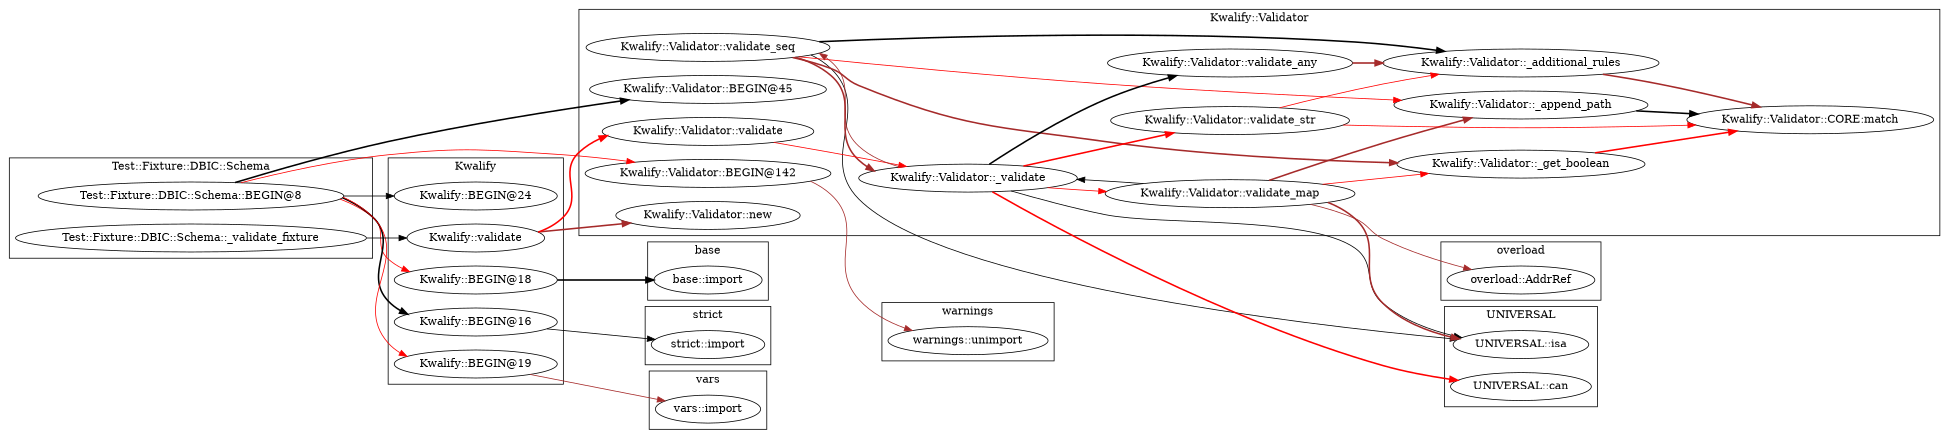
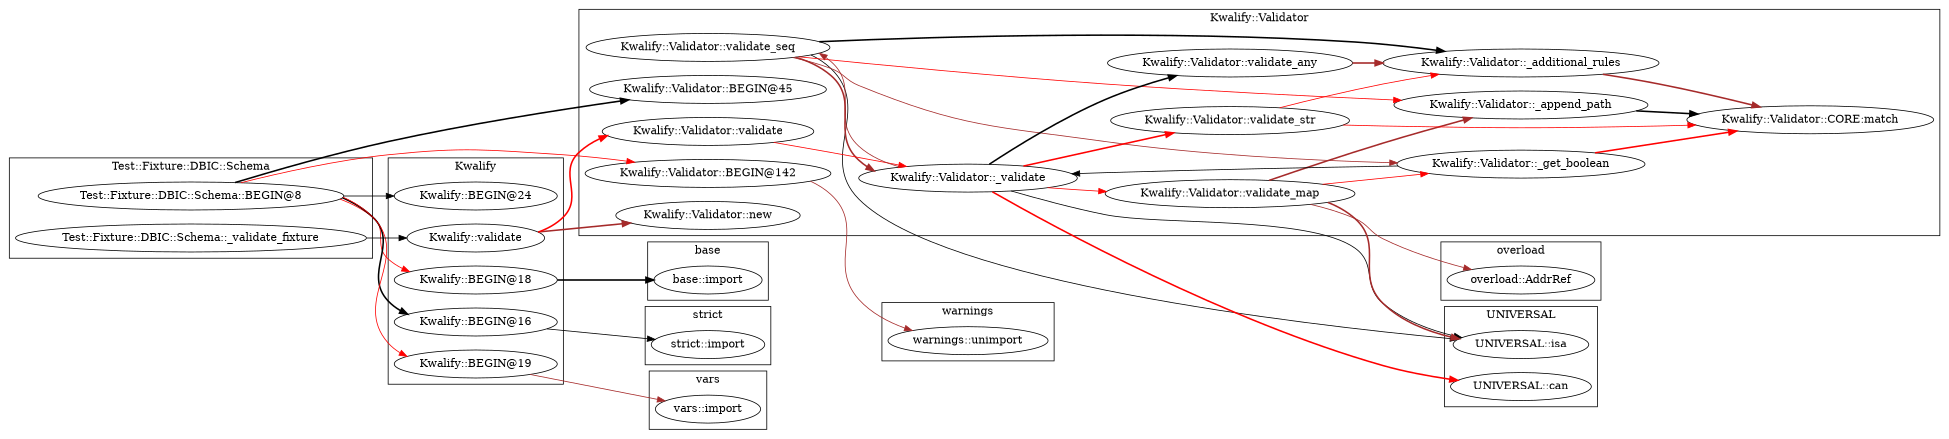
edge "Kwalify::Validator::validate_seq" -> "Kwalify::Validator::_get_boolean": style bold -> solid
edge "Kwalify::Validator::validate_map" -> "Kwalify::Validator::_validate": now "Kwalify::Validator::_get_boolean" -> "Kwalify::Validator::_validate"
